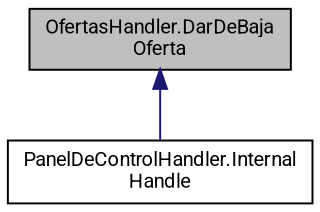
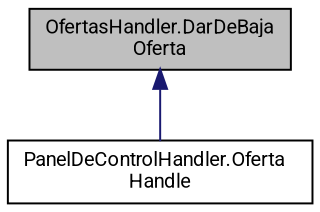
node "PanelDeControlHandler.Internal Handle": label "PanelDeControlHandler.Internal Handle" -> "PanelDeControlHandler.Oferta Handle"
